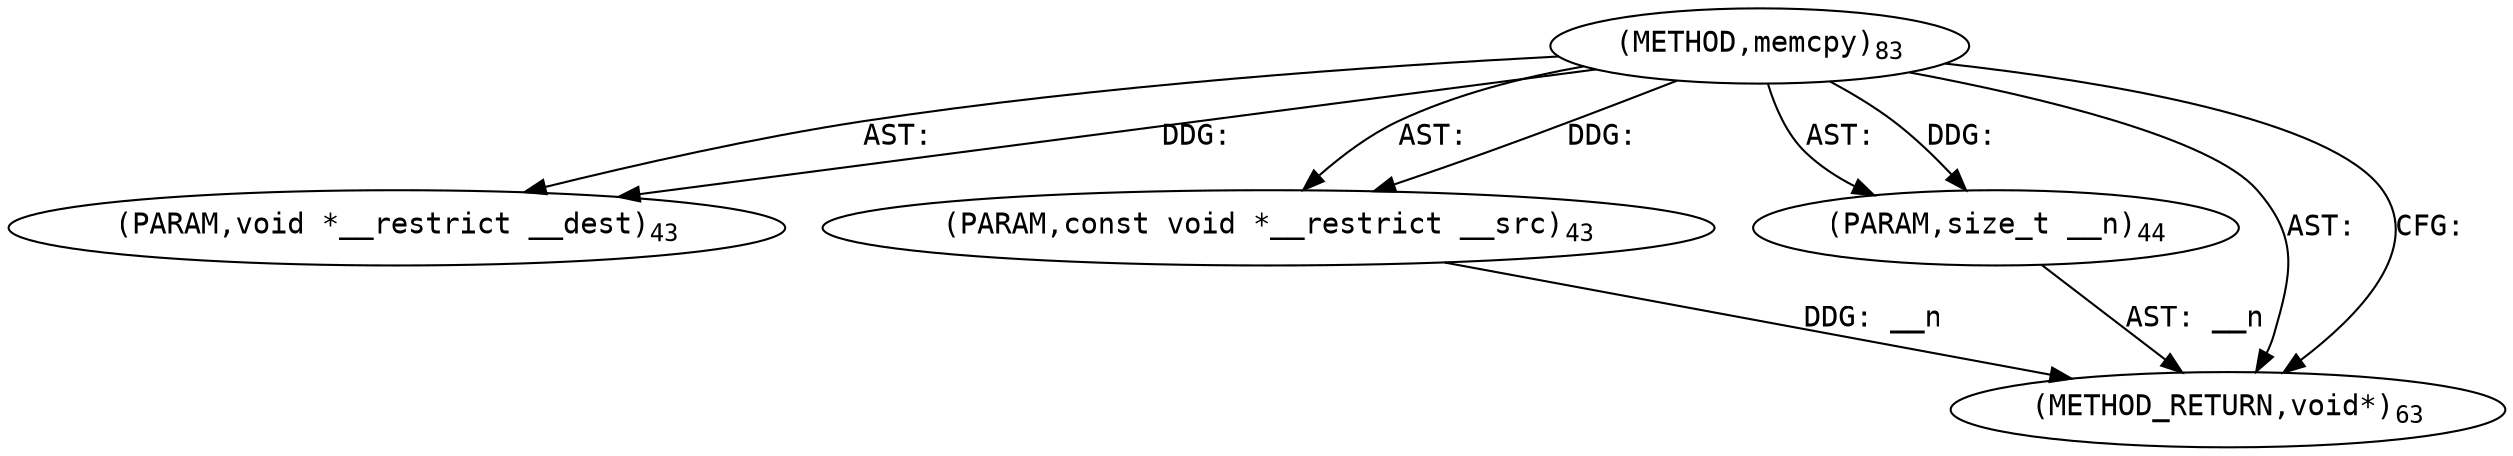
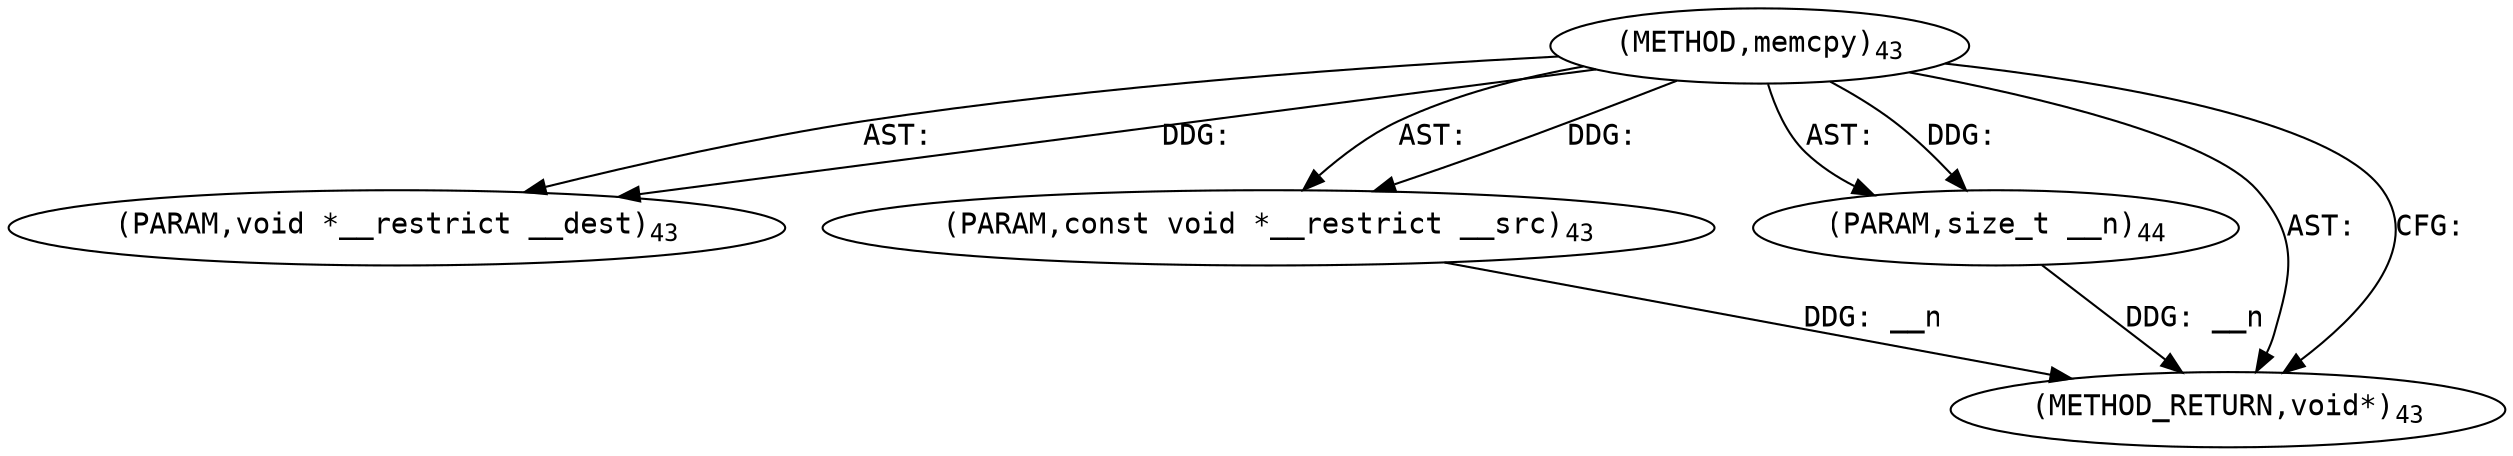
node "(METHOD,memcpy)": text "83" -> "43"
edge "(PARAM,size_t __n)" -> "(METHOD_RETURN,void*)": label "AST: __n" -> "DDG: __n"
node "(METHOD_RETURN,void*)": text "63" -> "43"
